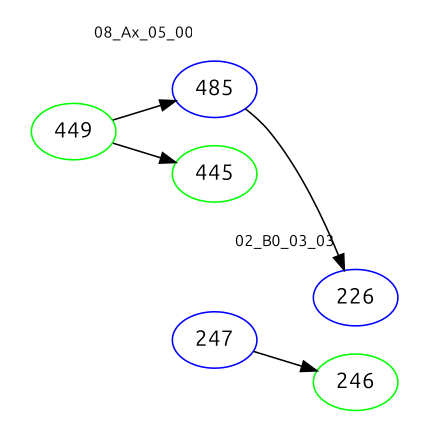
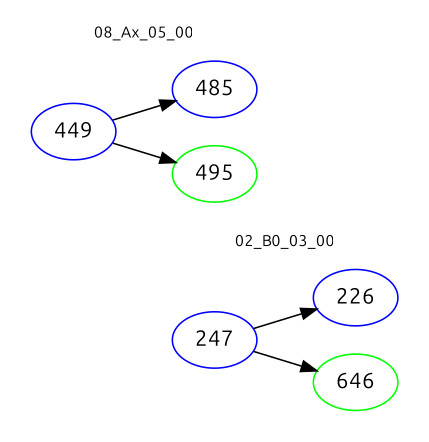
node "449": color green -> blue
node "445": label "445" -> "495"
edge "485" -> "226": now "247" -> "226"
cluster "02_B0_03_03": label "02_B0_03_03" -> "02_B0_03_00"
node "246": label "246" -> "646"
